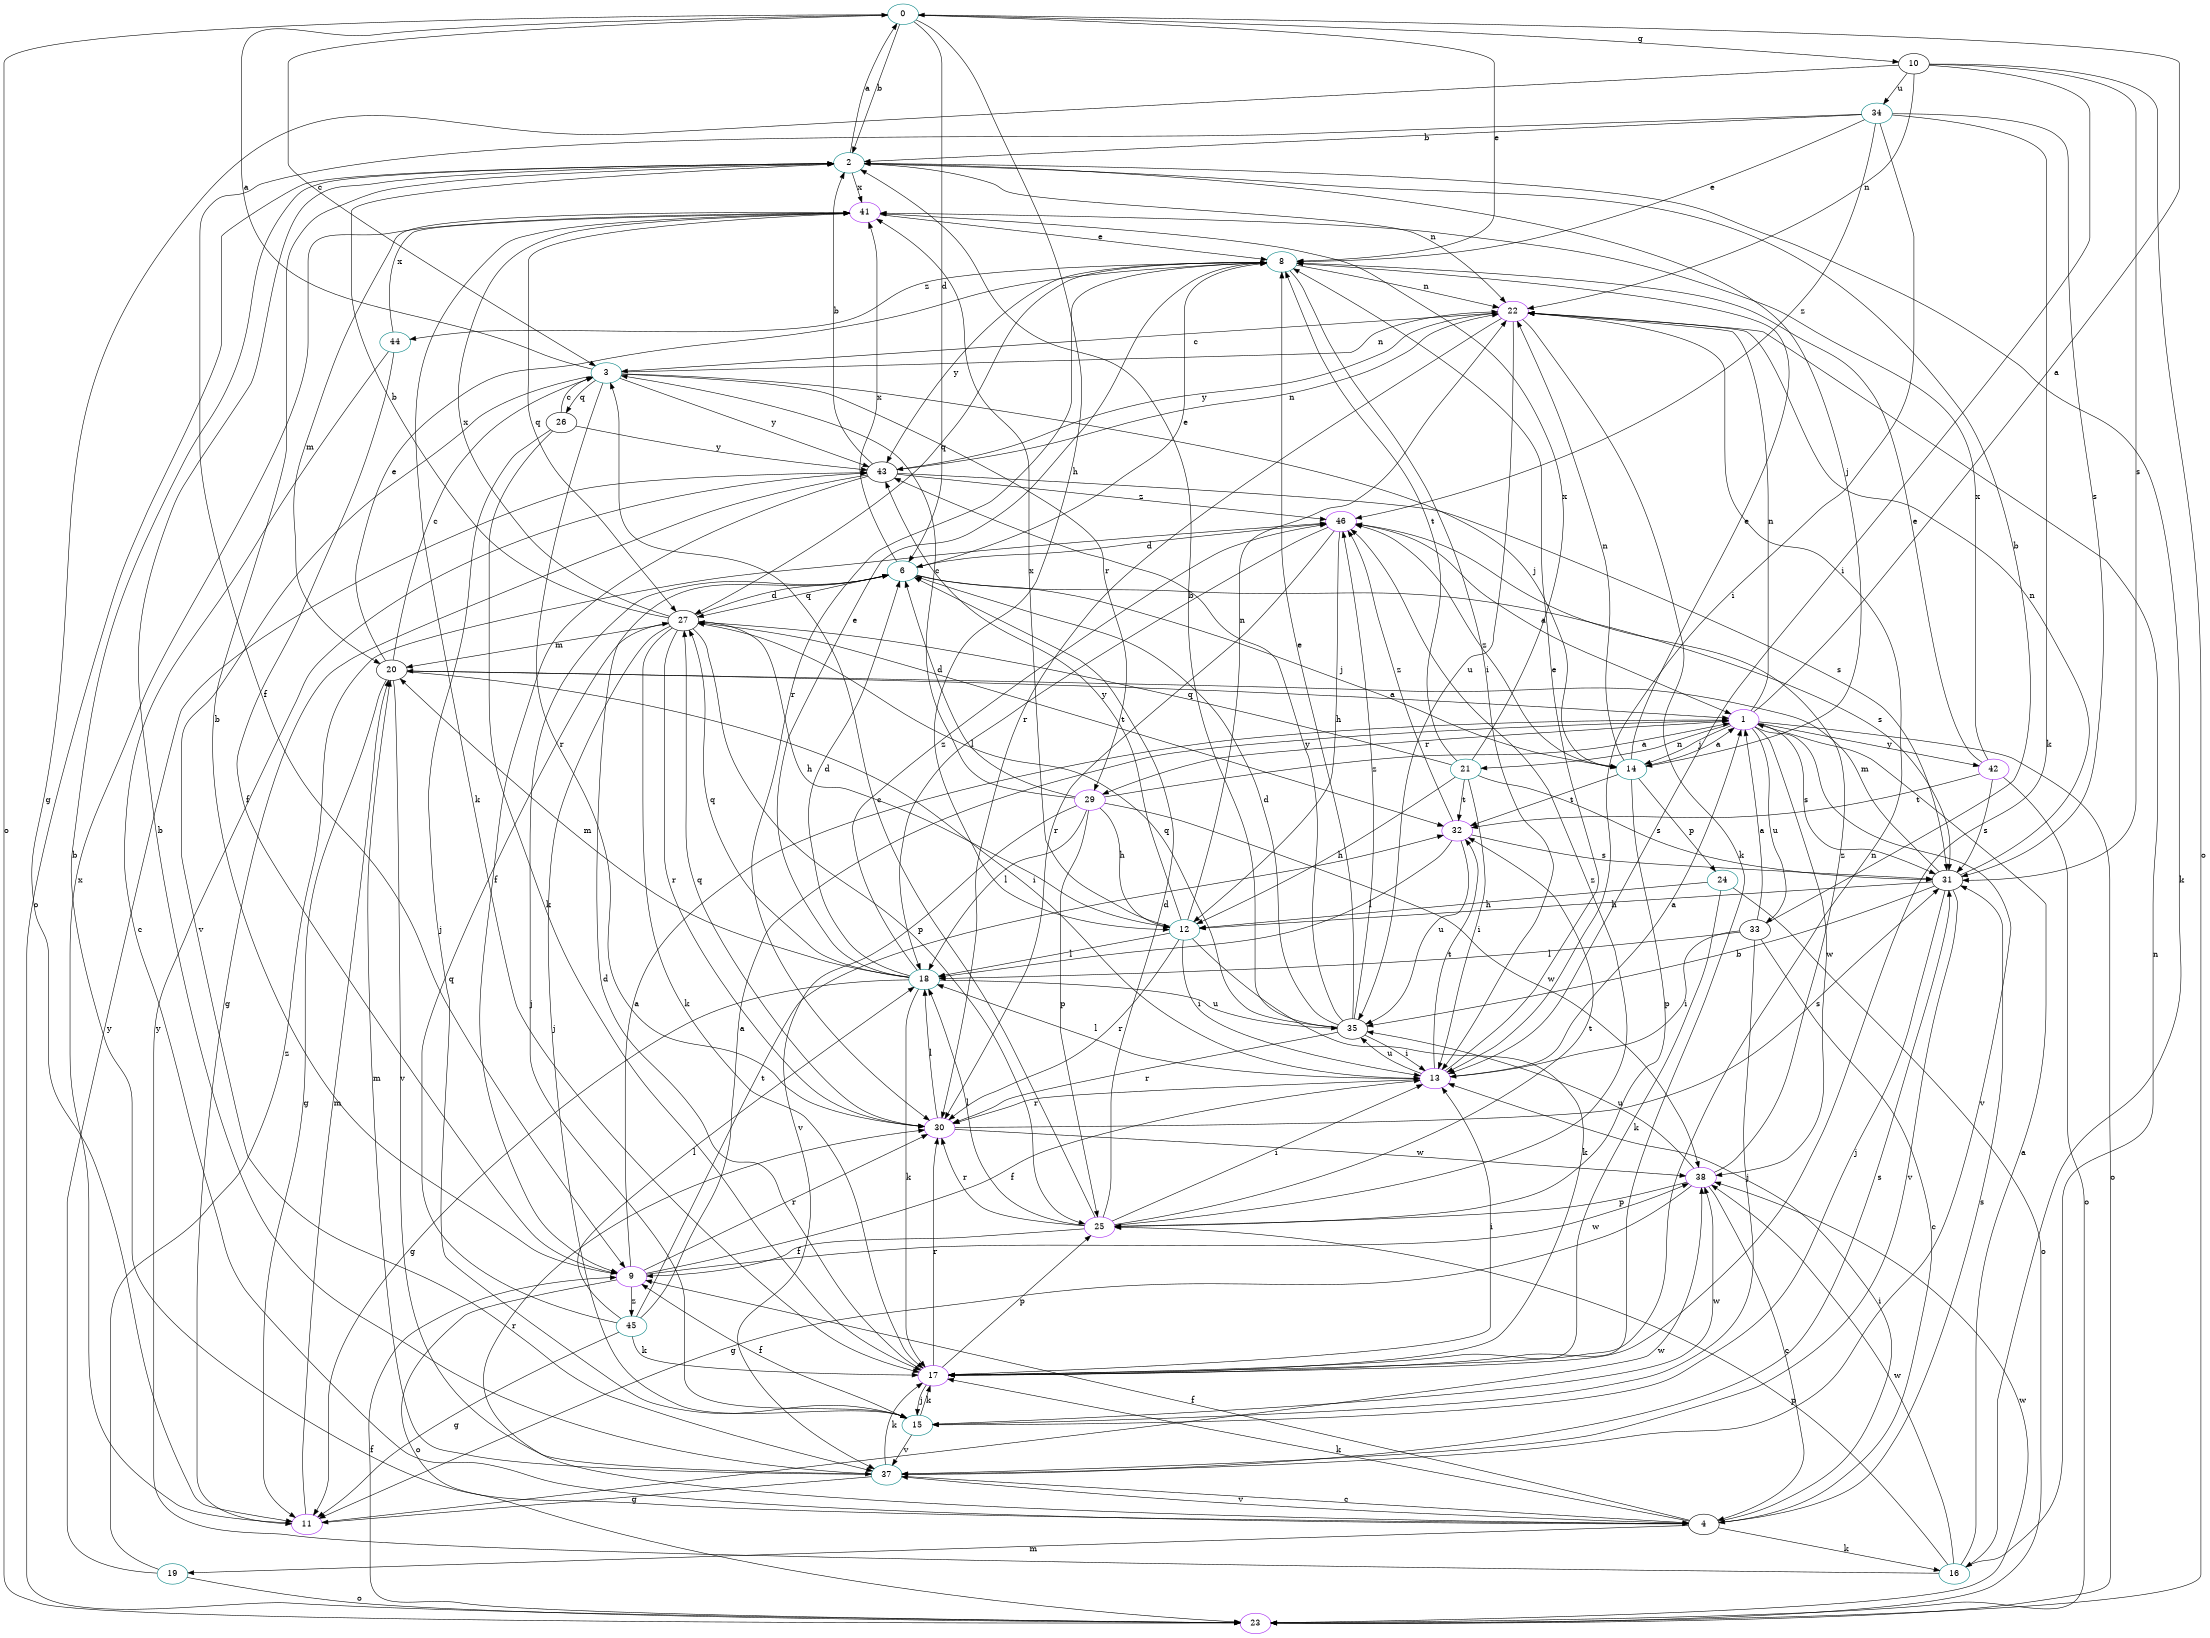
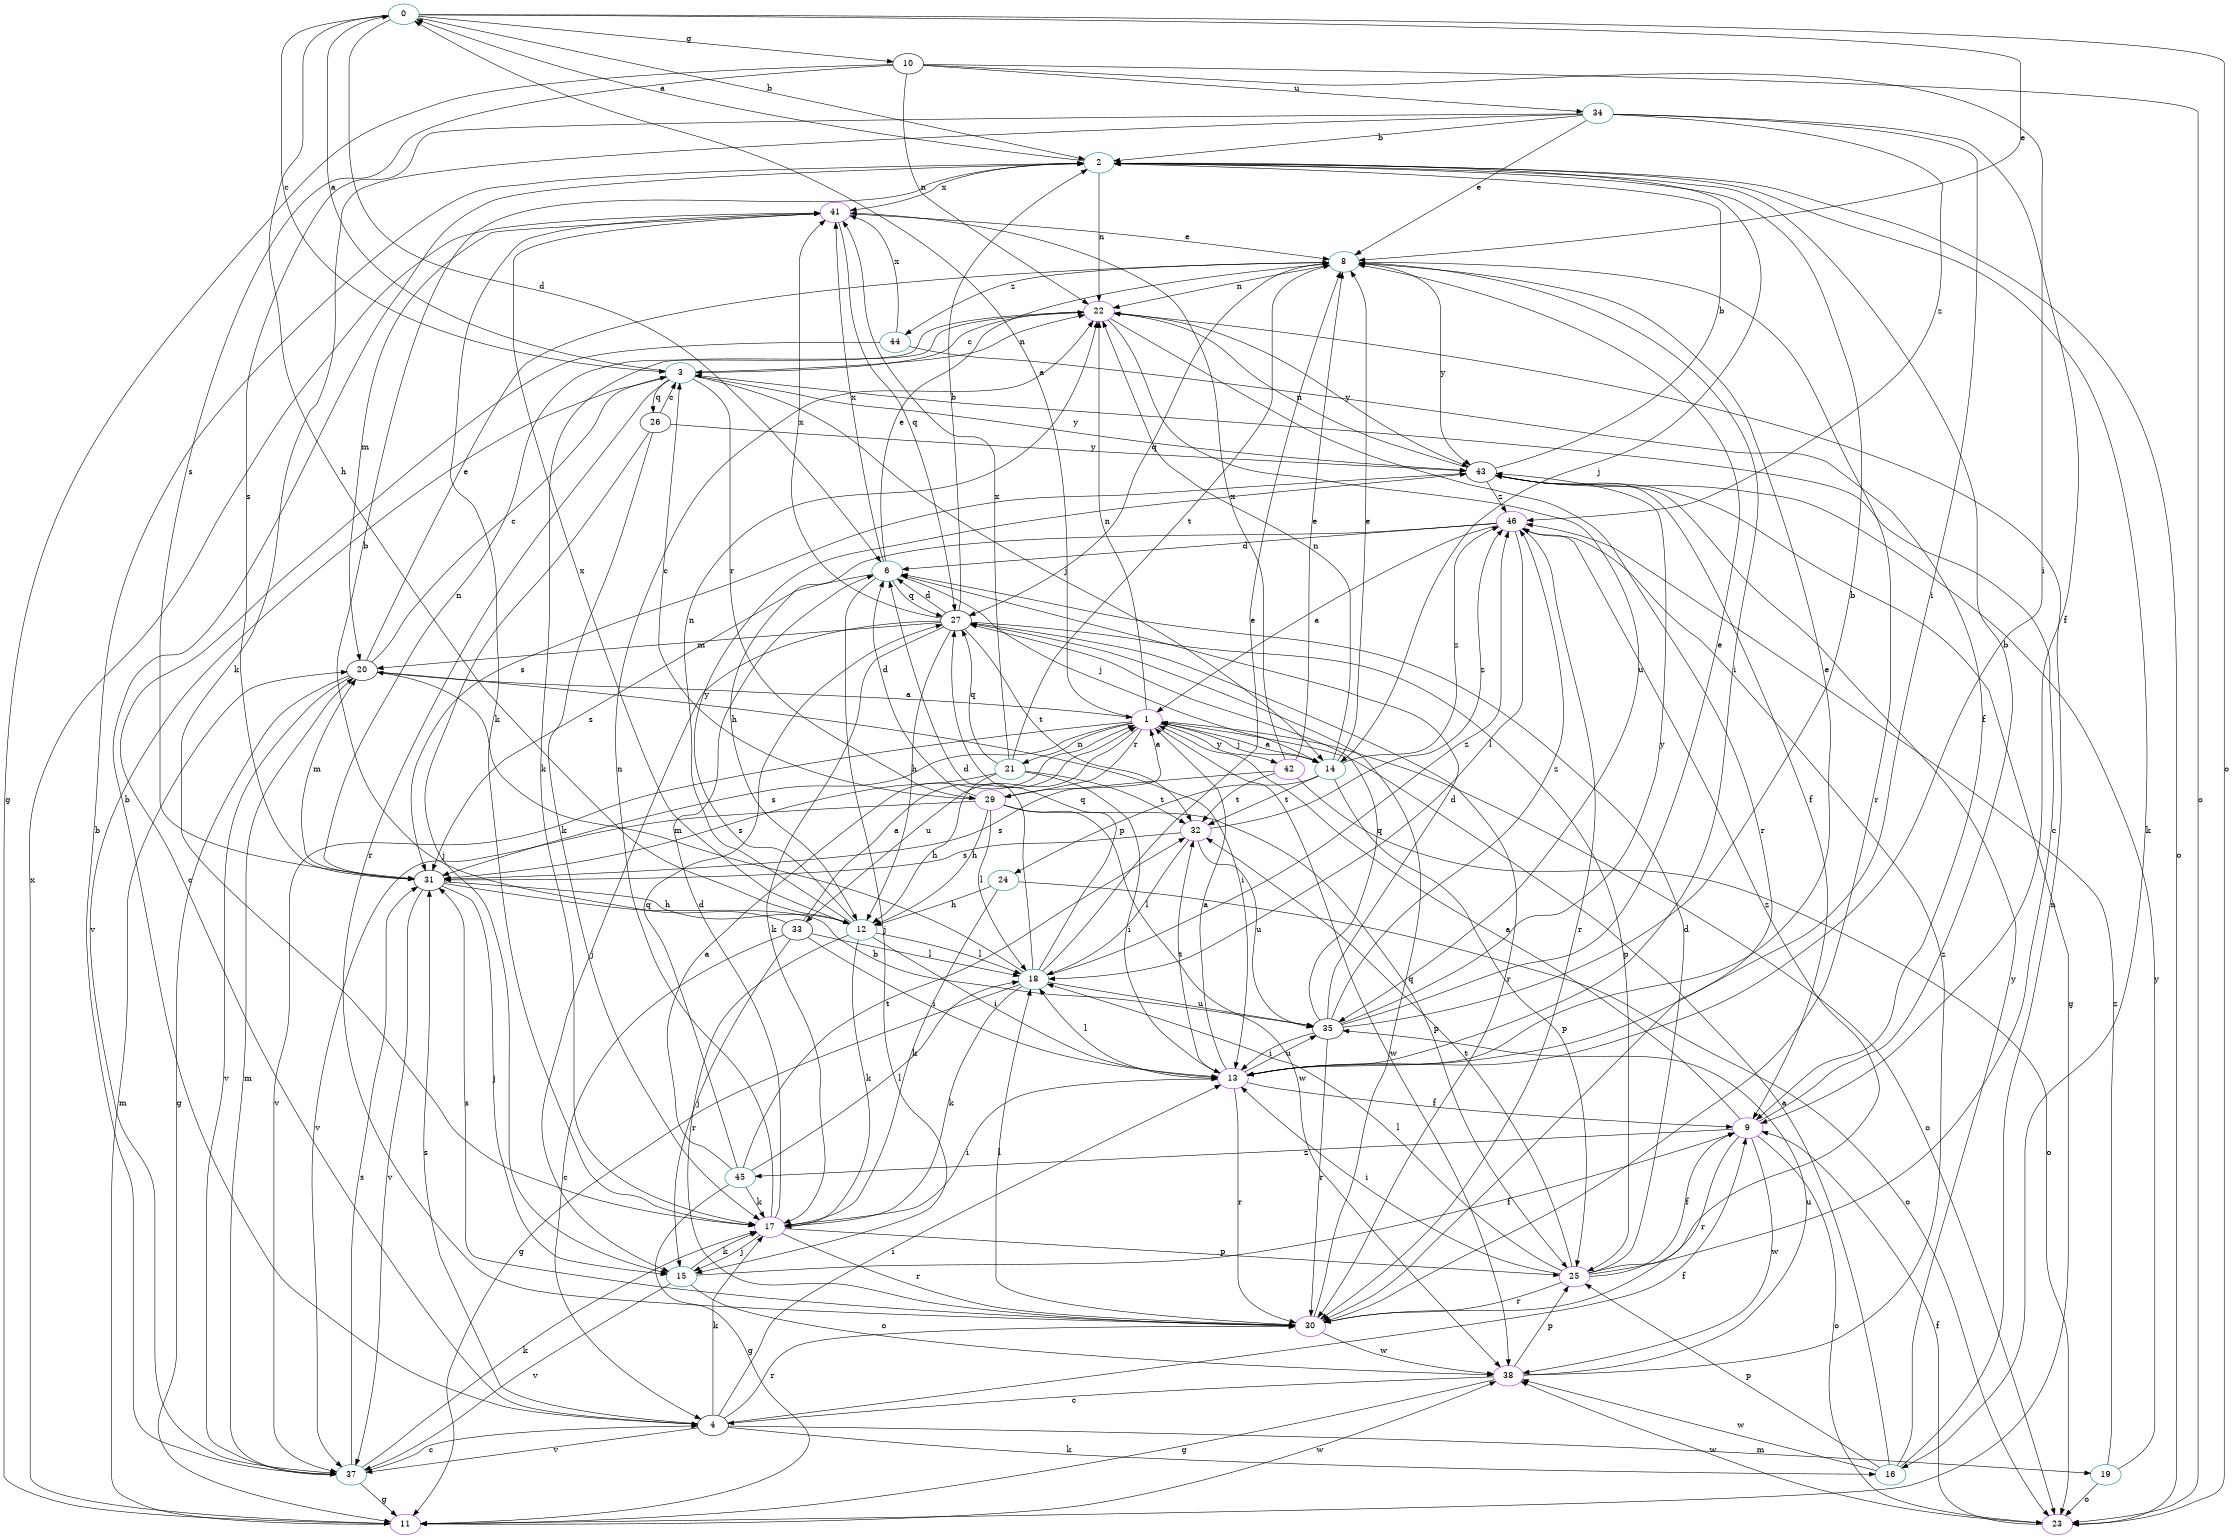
edge "9" -> "13": reversed
edge "15" -> "38": label "w" -> "o"
